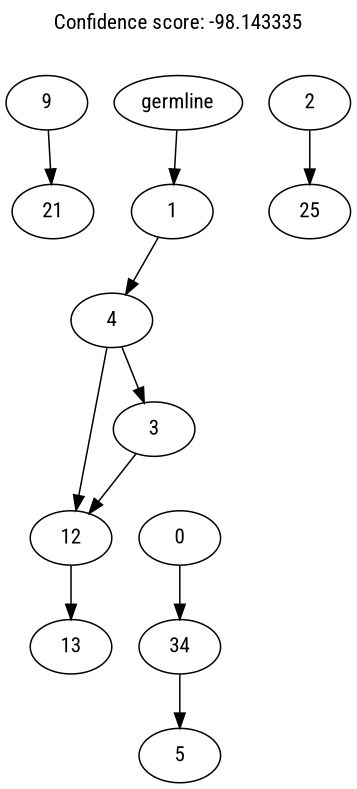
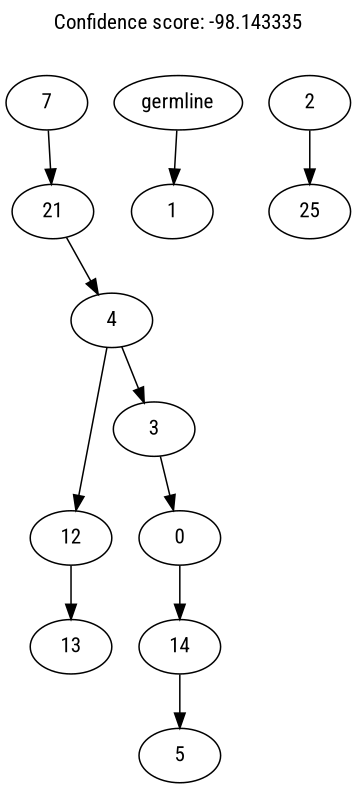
node "9": label "9" -> "7"
edge "1" -> "4": now "21" -> "4"
edge "3" -> "12": now "3" -> "0"
node "34": label "34" -> "14"
